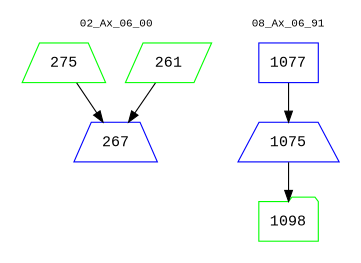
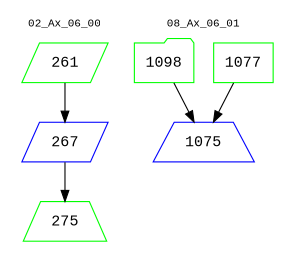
cluster "08_Ax_06_91": label "08_Ax_06_91" -> "08_Ax_06_01"
node "1077": color blue -> green
edge "275" -> "267": reversed
node "267": shape trapezium -> parallelogram
edge "1075" -> "1098": reversed
